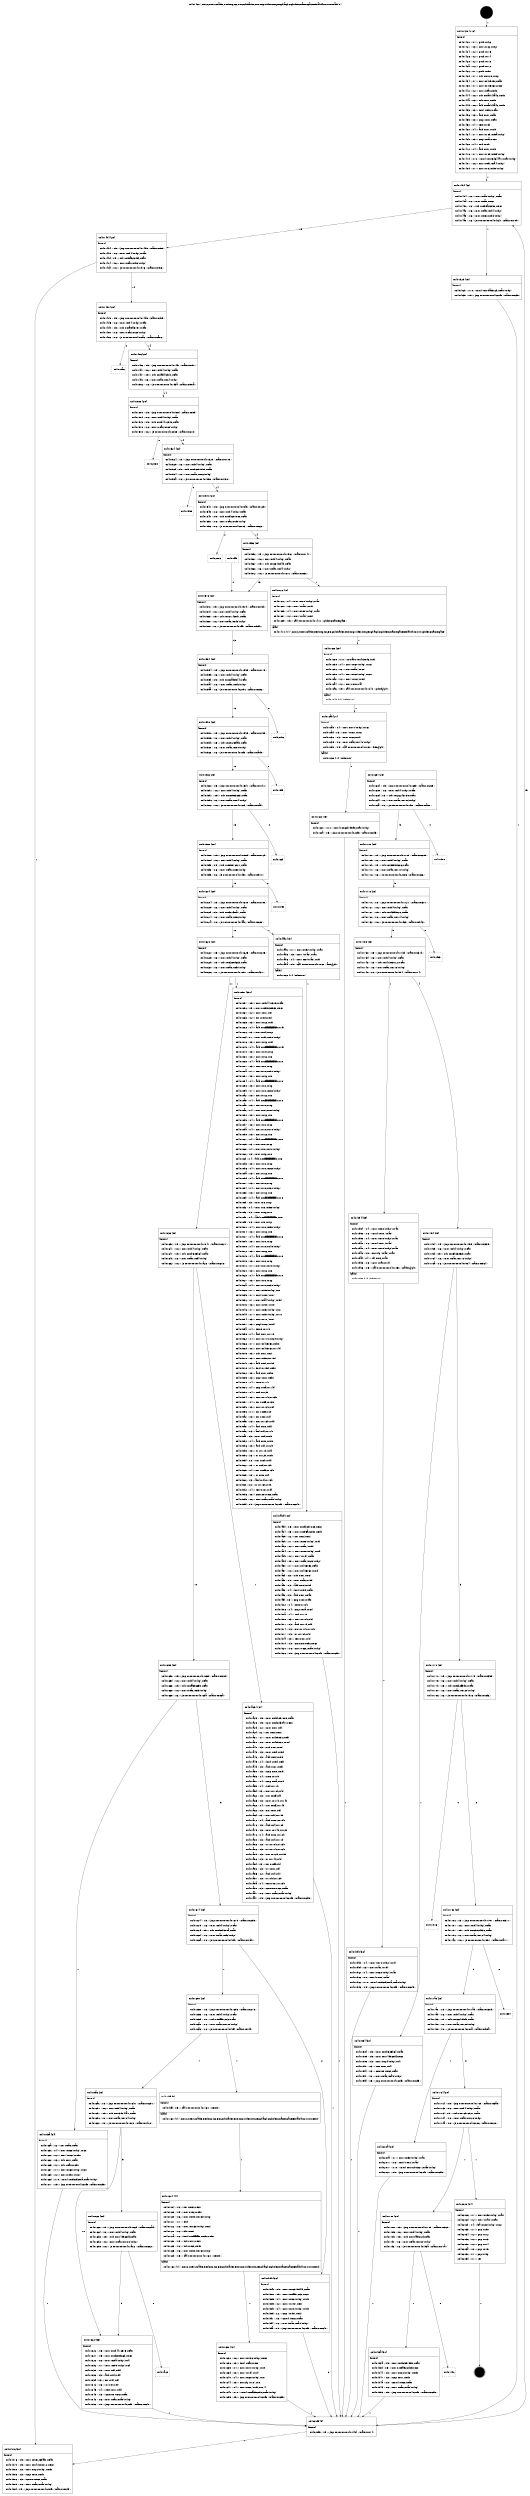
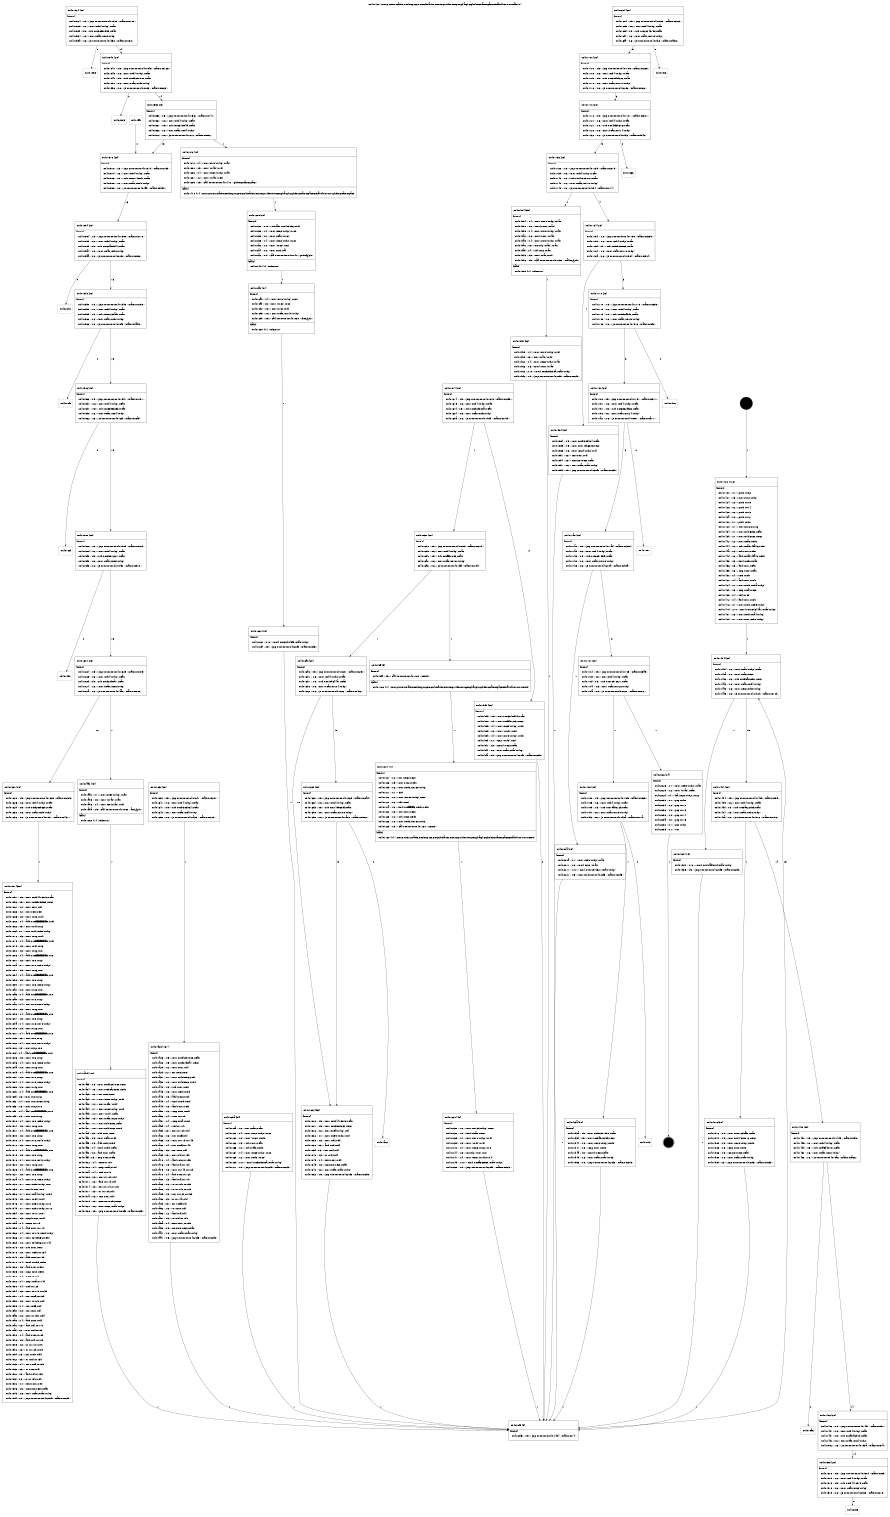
edge "0x401508 [28]" -> "0x401524 [28]": removed, label "14"
edge "0x401620 [28]" -> "0x40163c [28]": removed, label "11"
node "0x401658 [28]": removed
edge "0x4020f5 [5]" -> "0x401b76 [30]": reversed
